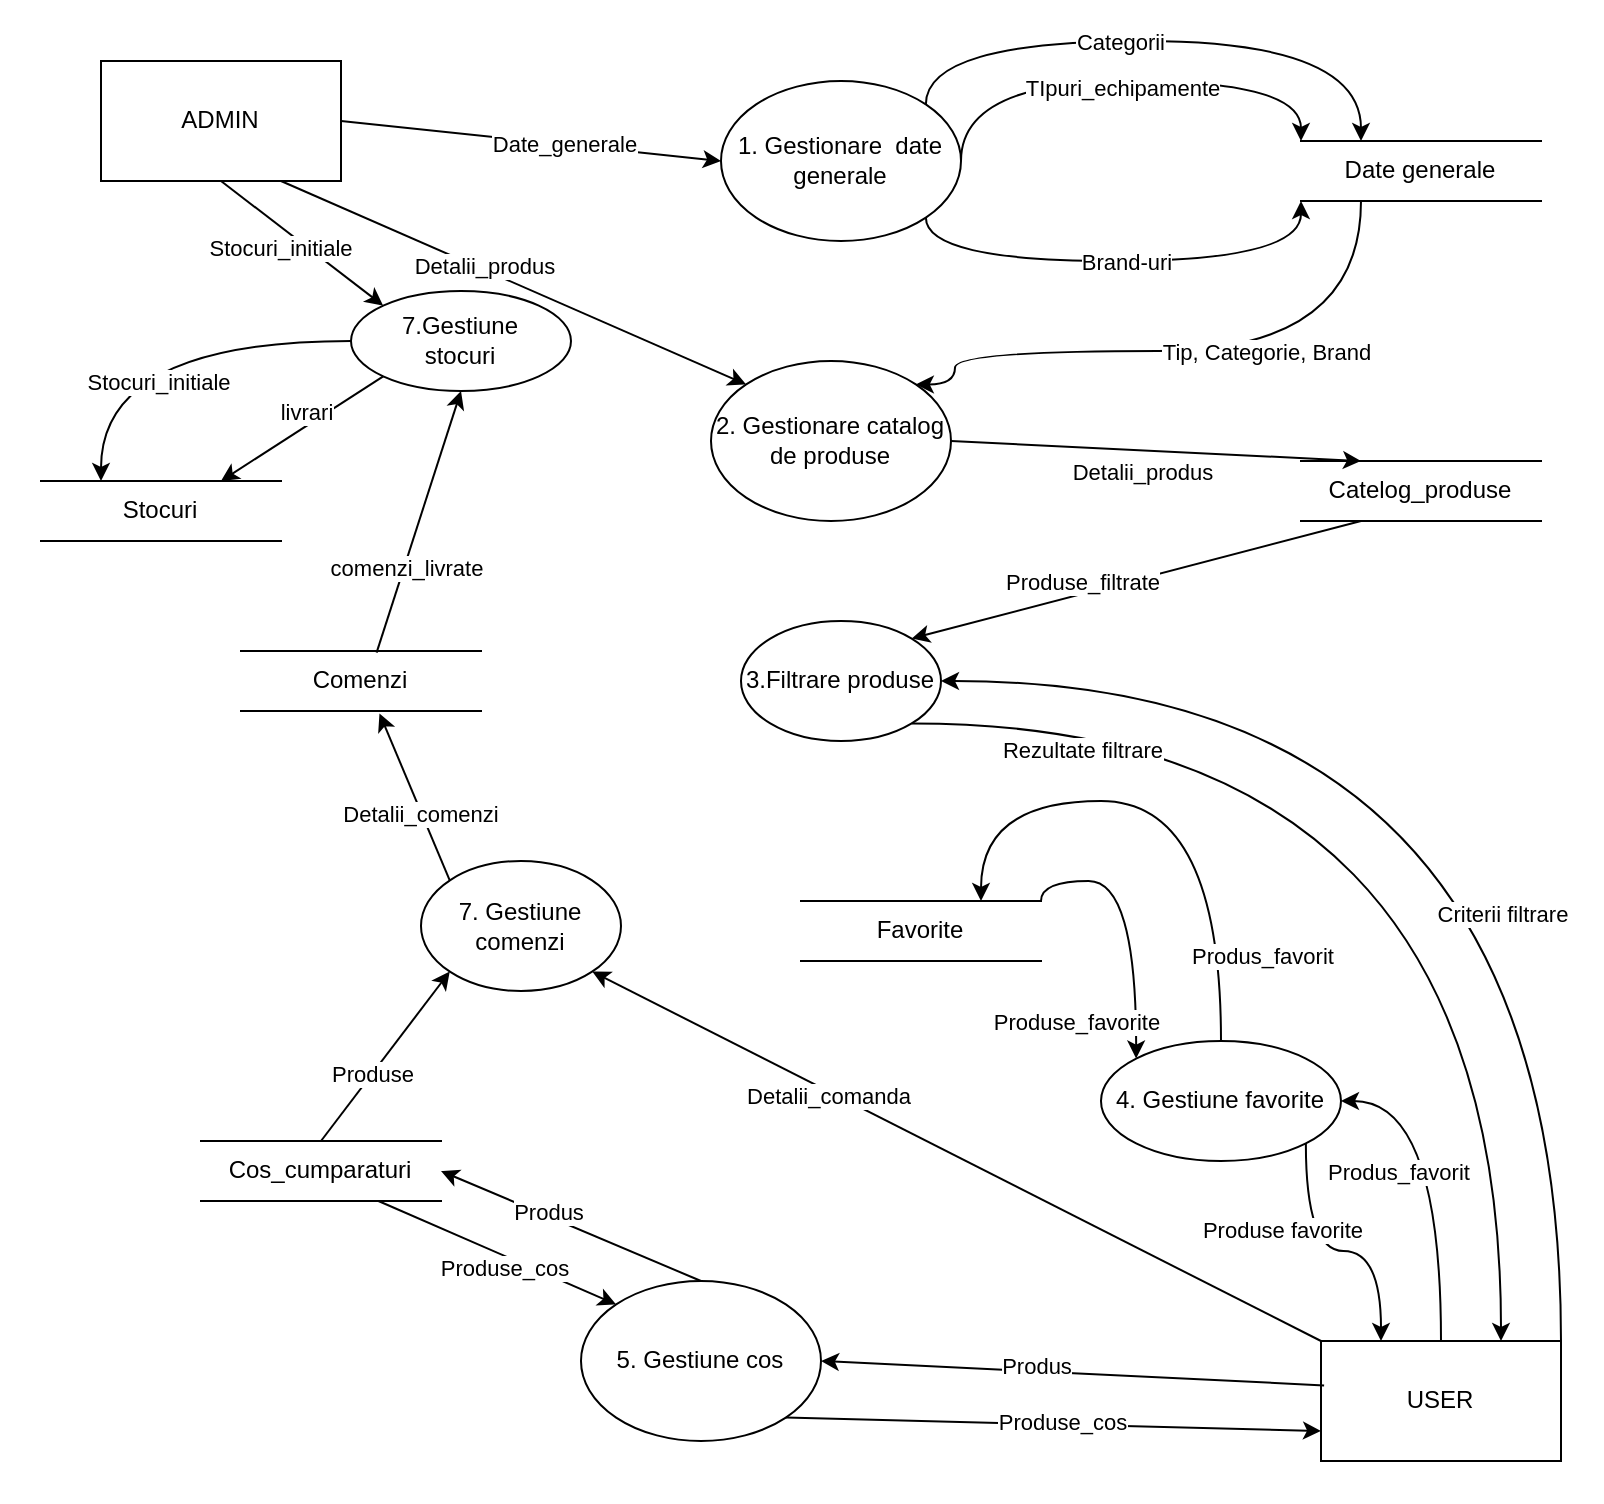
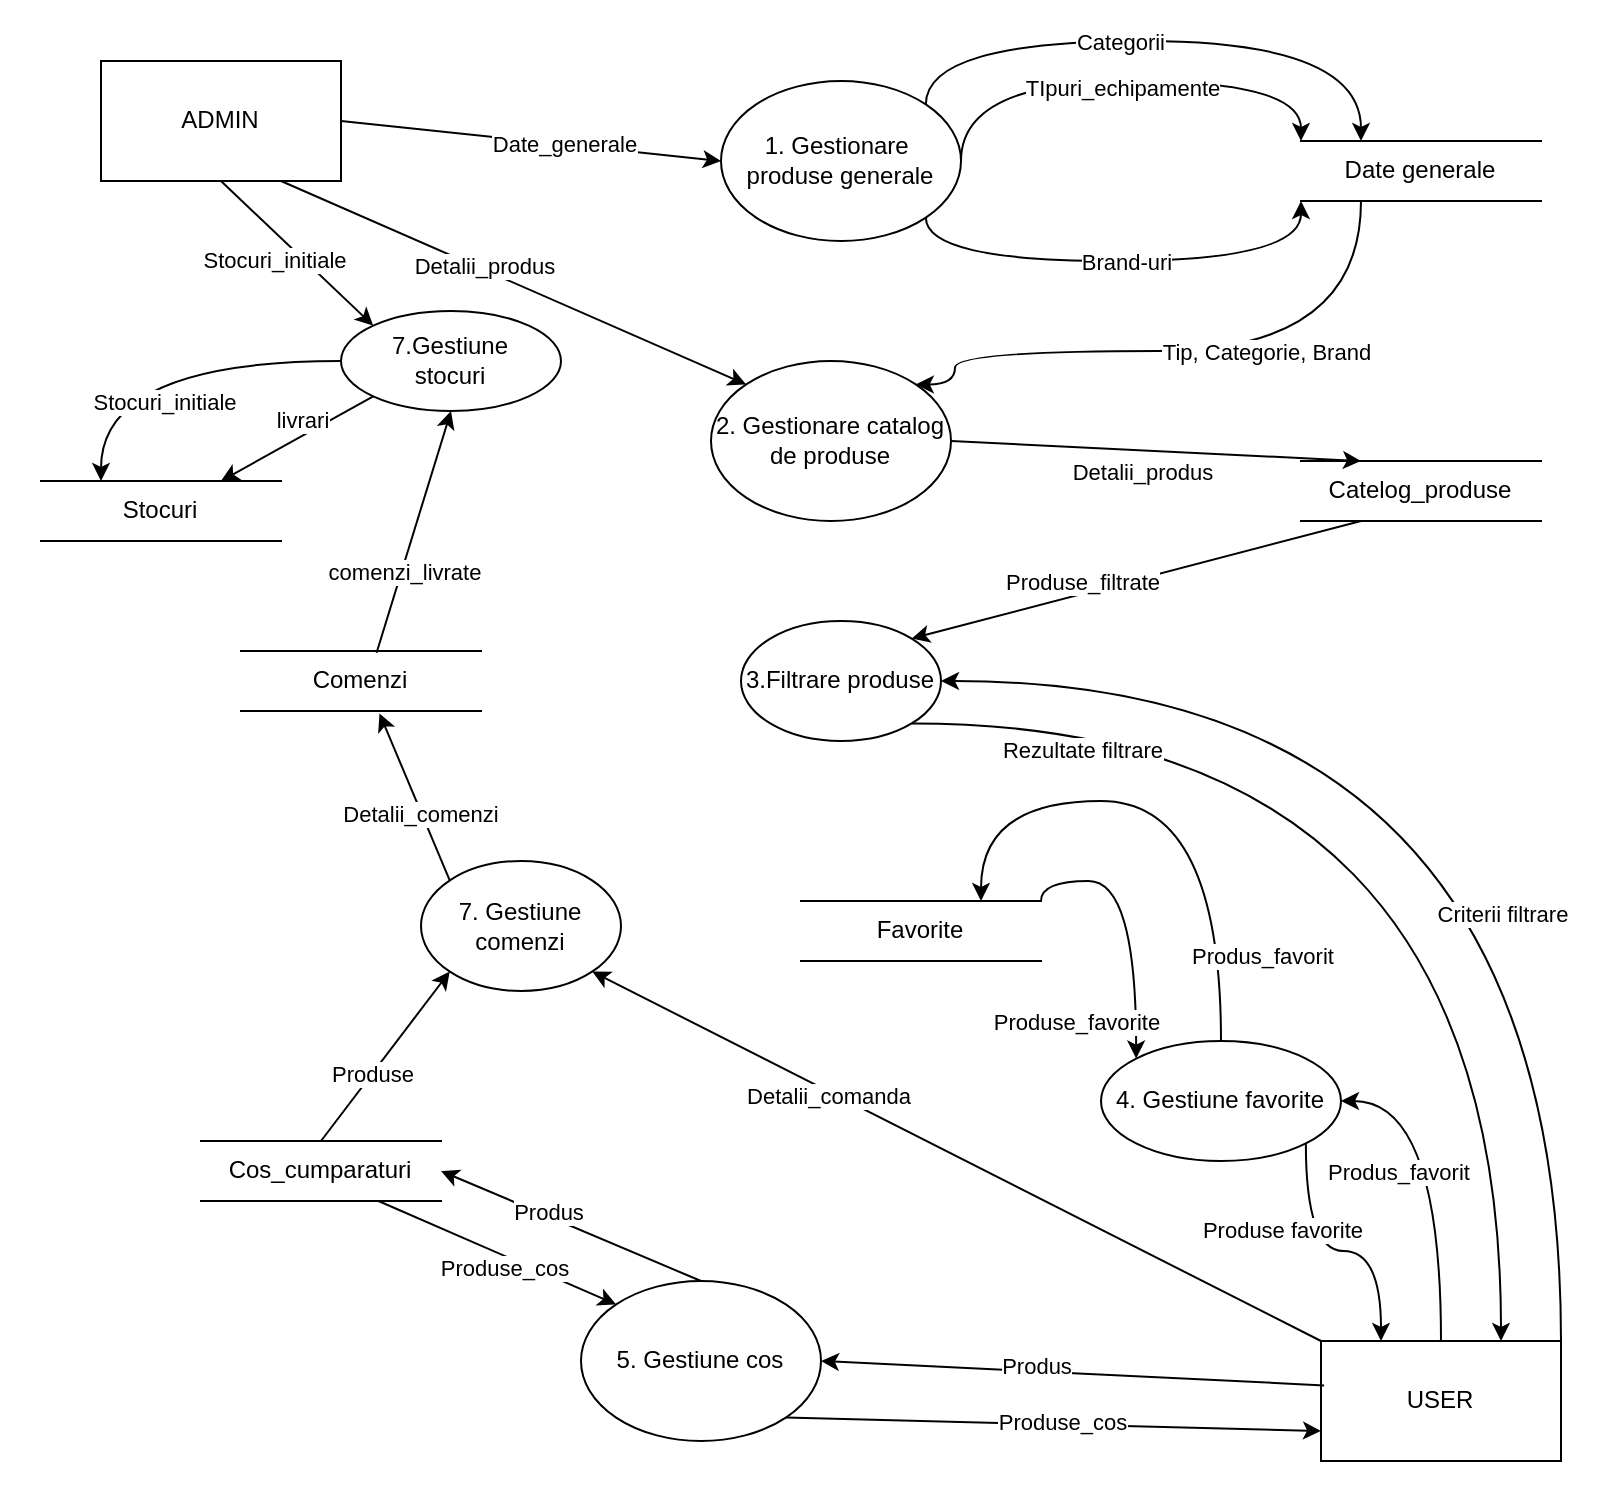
node "1. Gestionare date generale": label "1. Gestionare date generale" -> "1. Gestionare produse generale"
node "7.Gestiune stocuri": moved (461, 341) -> (451, 361)
